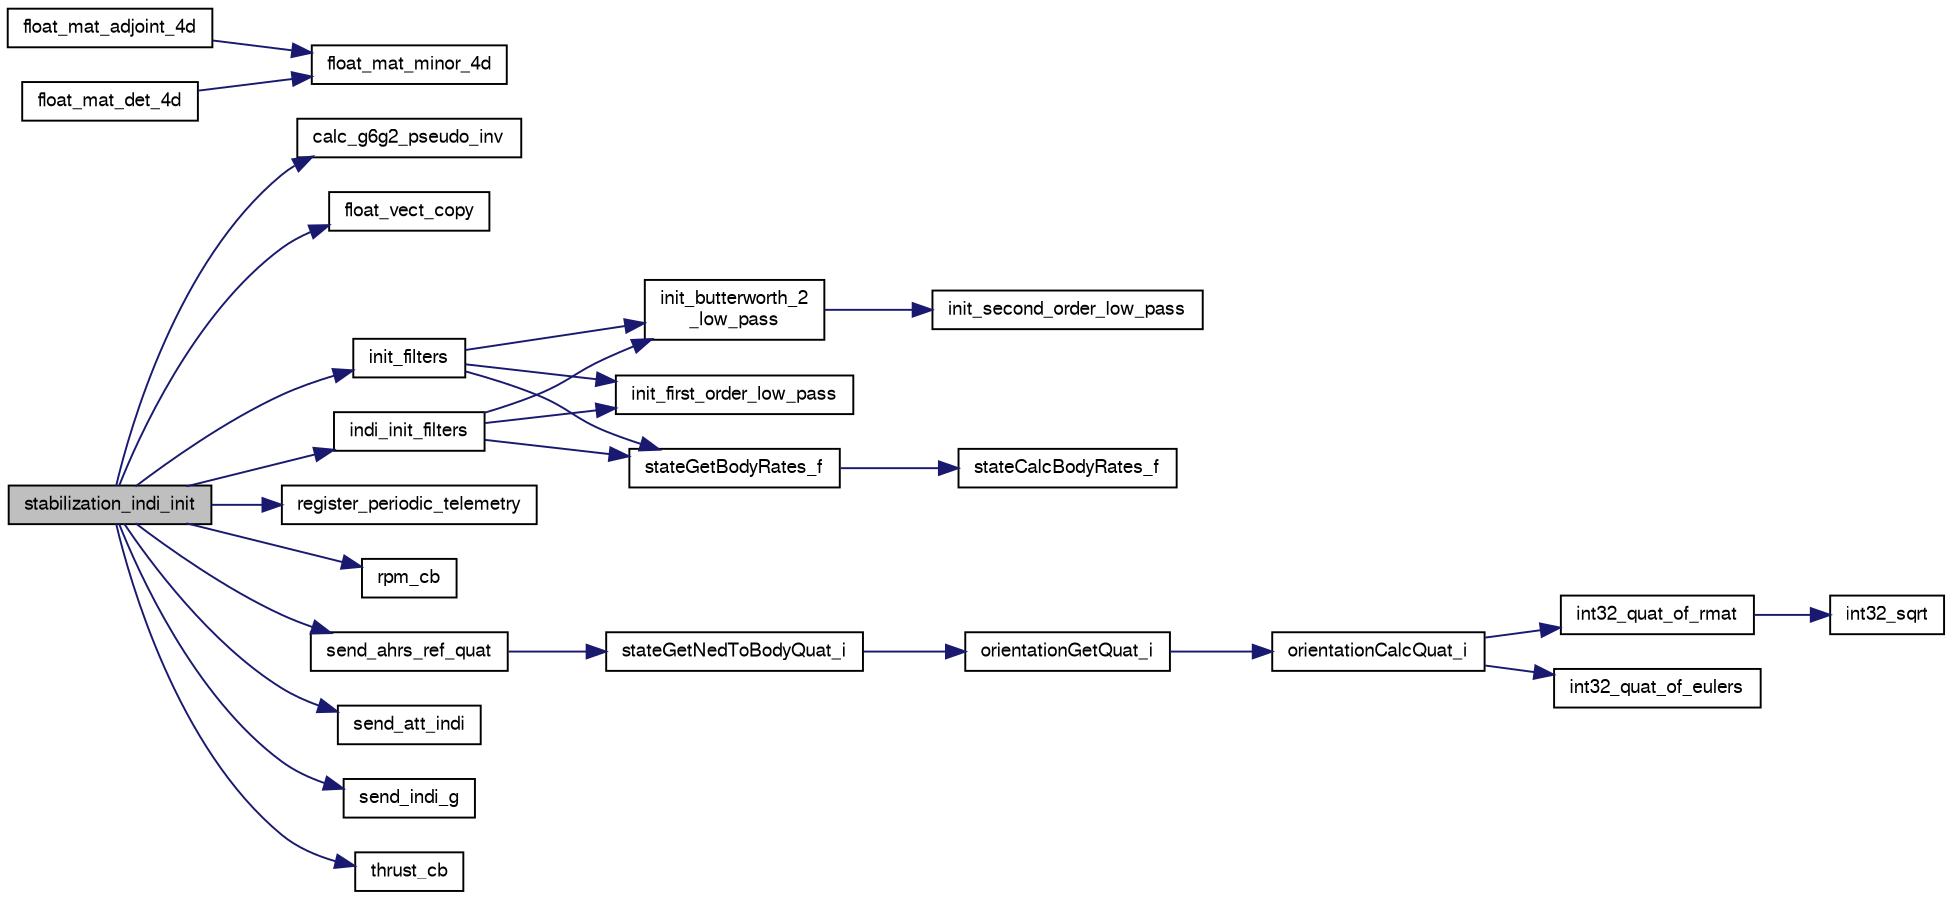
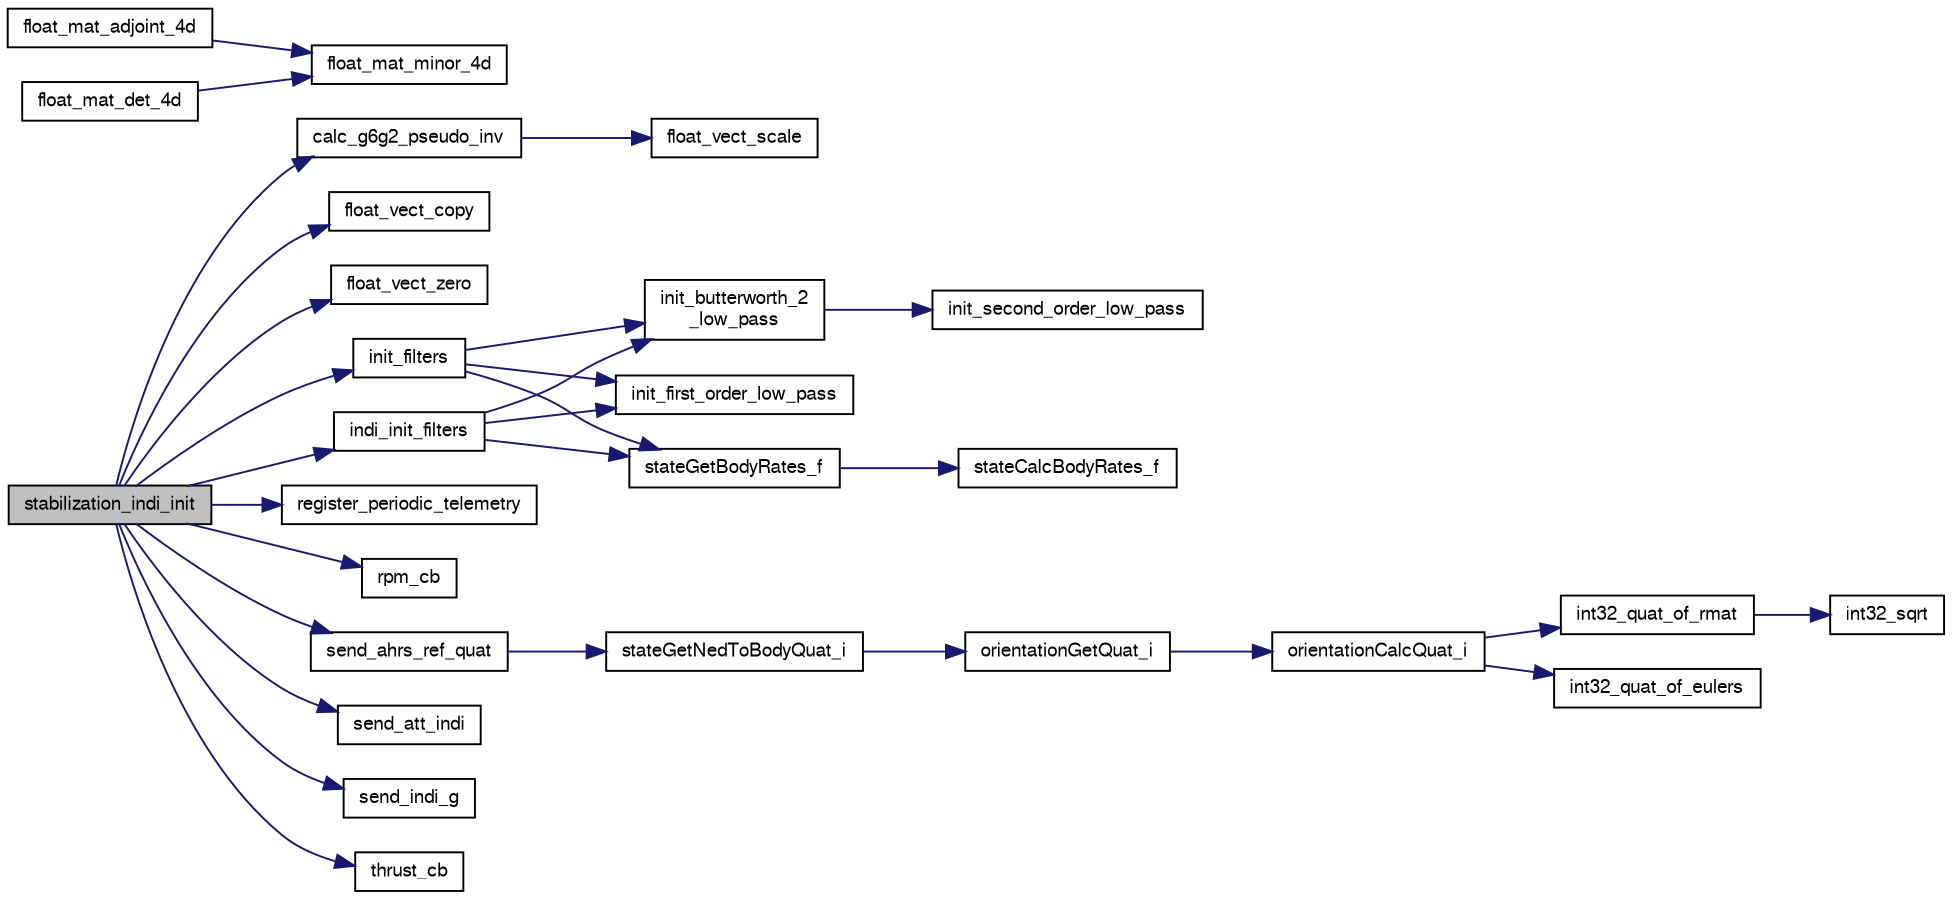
node "float_vect_scale": added
node "float_vect_zero": added
